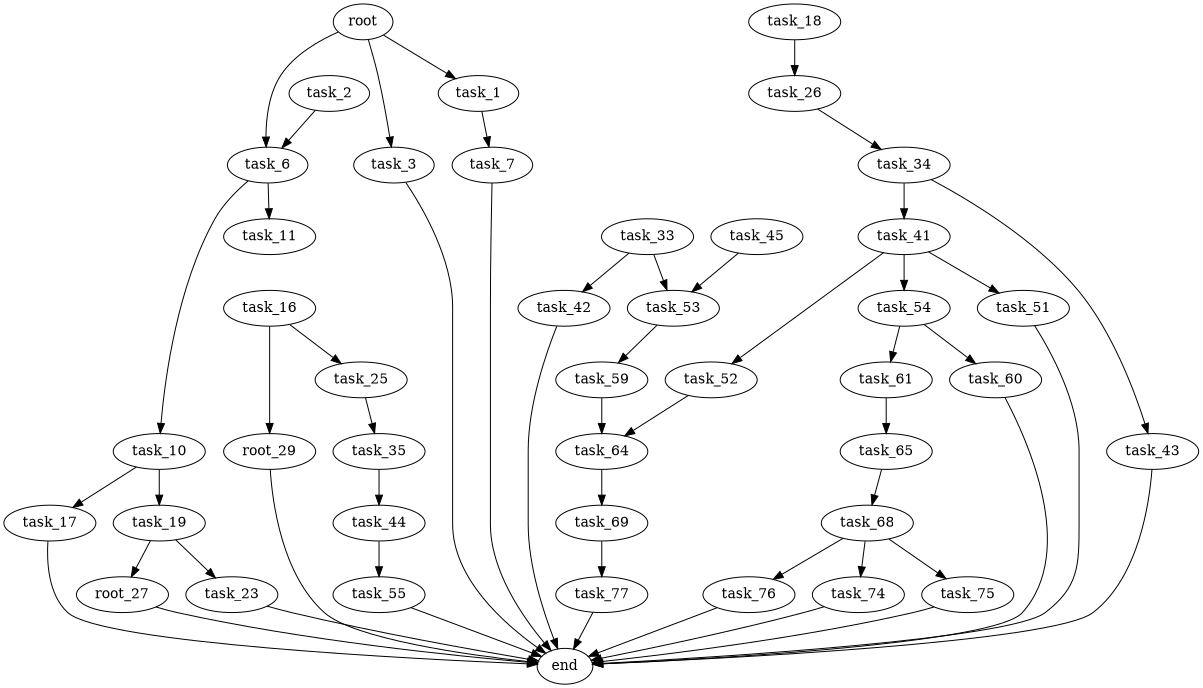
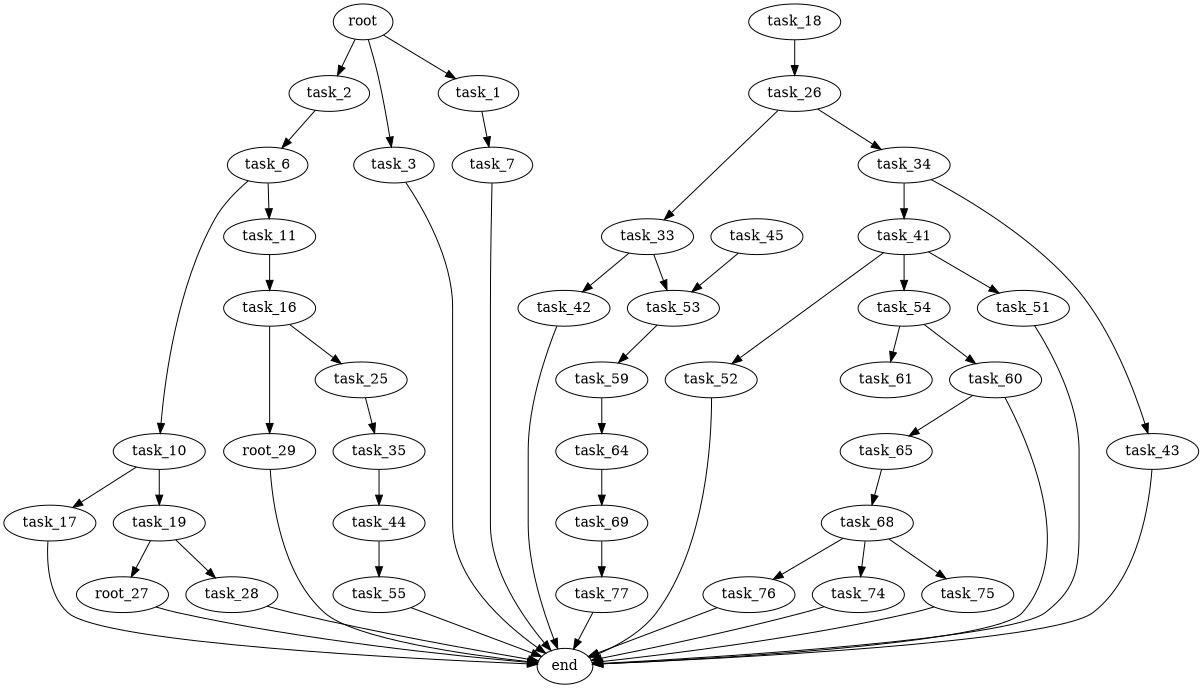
edge "root" -> "task_6": now "root" -> "task_2"
edge "task_26" -> "task_33": added
edge "task_11" -> "task_16": added
edge "task_61" -> "task_65": now "task_60" -> "task_65"
edge "task_52" -> "task_64": now "task_52" -> "end"
node "task_23": label "task_23" -> "task_28"
